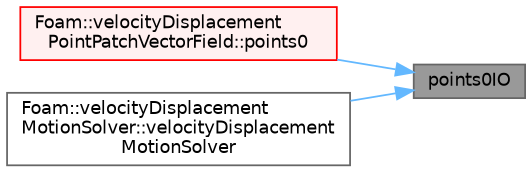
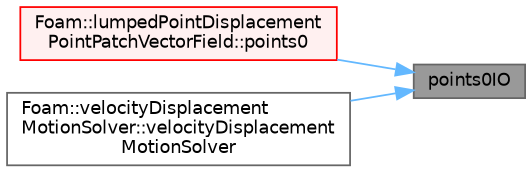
node "Foam::velocityDisplacement PointPatchVectorField::points0": label "Foam::velocityDisplacement PointPatchVectorField::points0" -> "Foam::lumpedPointDisplacement PointPatchVectorField::points0"
